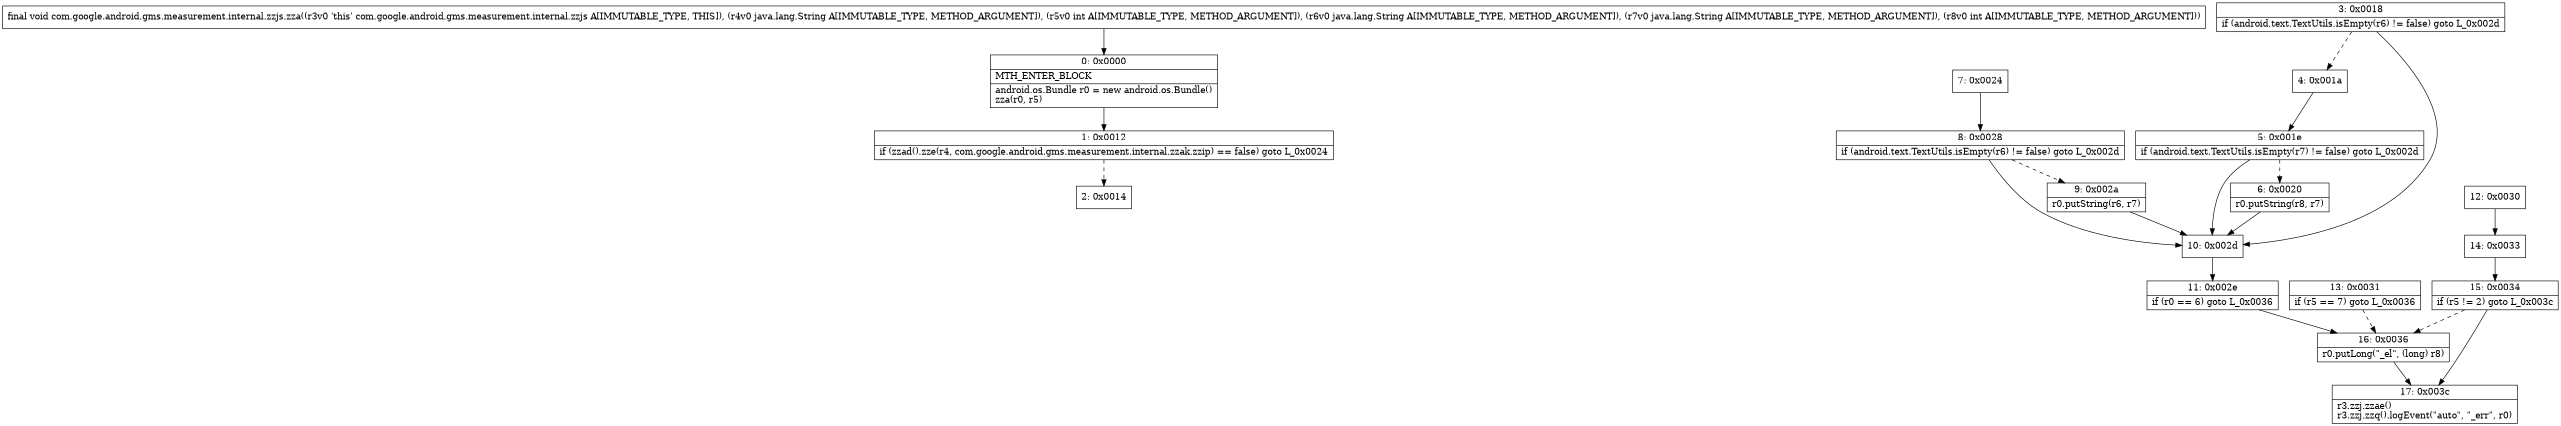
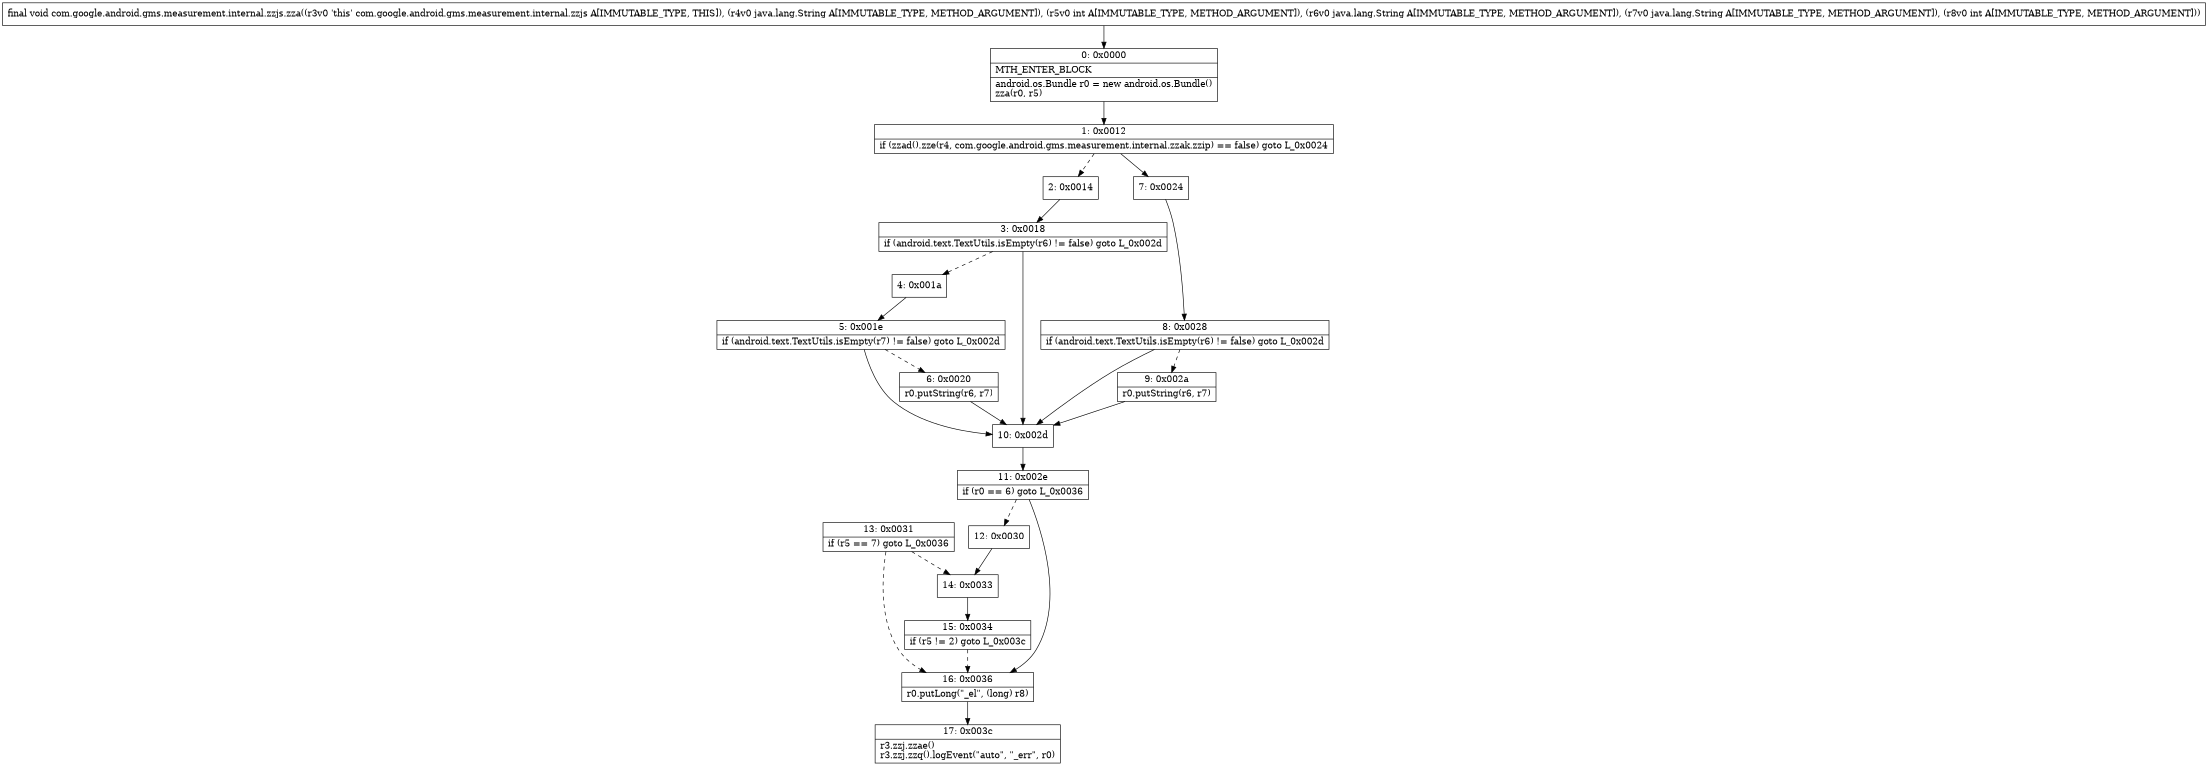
edge "1: 0x0012" -> "7: 0x0024": added
node "6: 0x0020": text "r0.putString(r8, r7)" -> "r0.putString(r6, r7)"
edge "2: 0x0014" -> "3: 0x0018": added
edge "15: 0x0034" -> "17: 0x003c": removed
edge "11: 0x002e" -> "12: 0x0030": added
edge "13: 0x0031" -> "14: 0x0033": added
